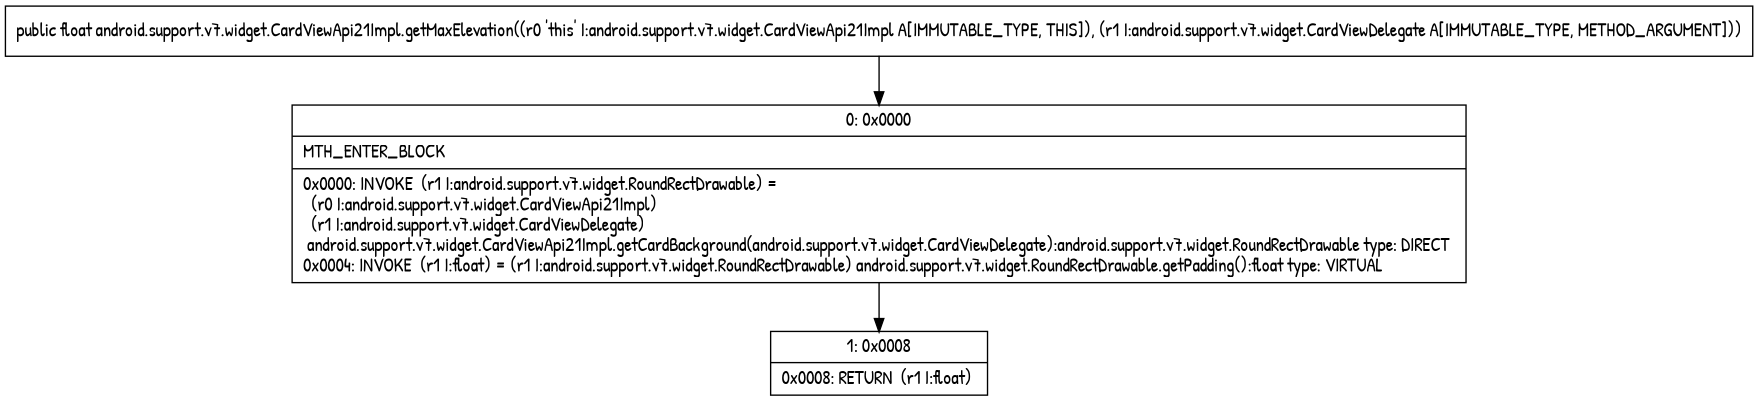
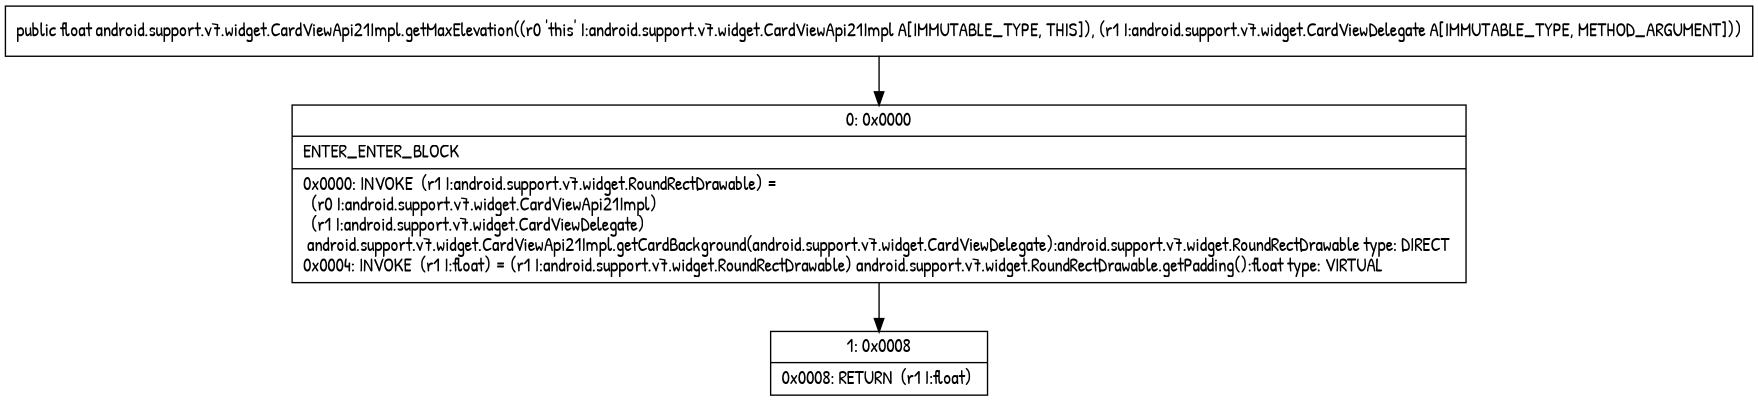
node "0: 0x0000": text "MTH_ENTER_BLOCK" -> "ENTER_ENTER_BLOCK"
